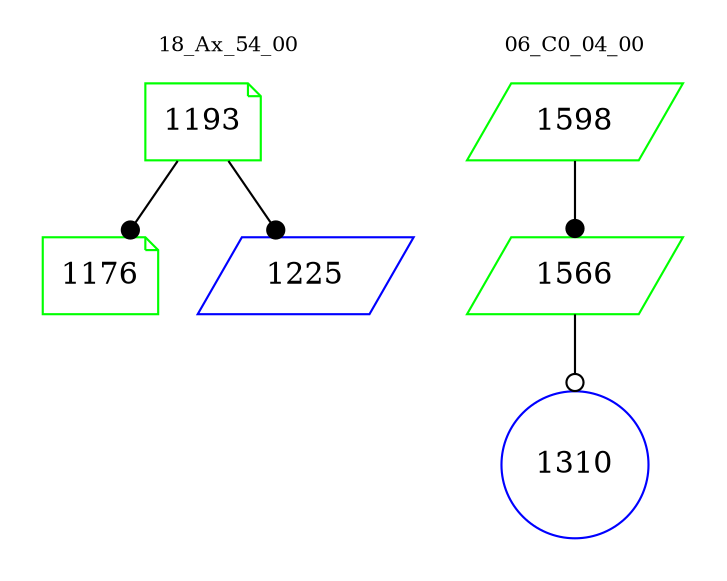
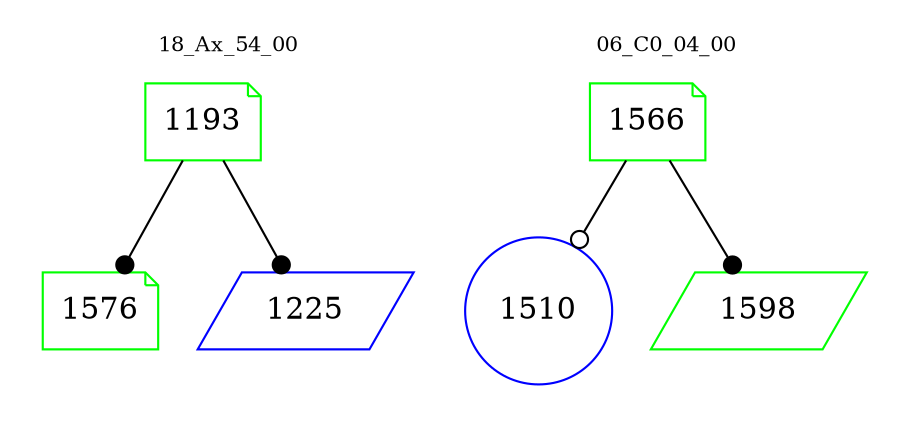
edge "1598" -> "1566": reversed
node "1176": label "1176" -> "1576"
node "1566": shape parallelogram -> note
node "1310": label "1310" -> "1510"
